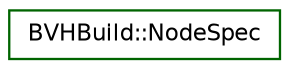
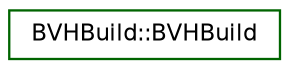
node "BVHBuild::NodeSpec": label "BVHBuild::NodeSpec" -> "BVHBuild::BVHBuild"
